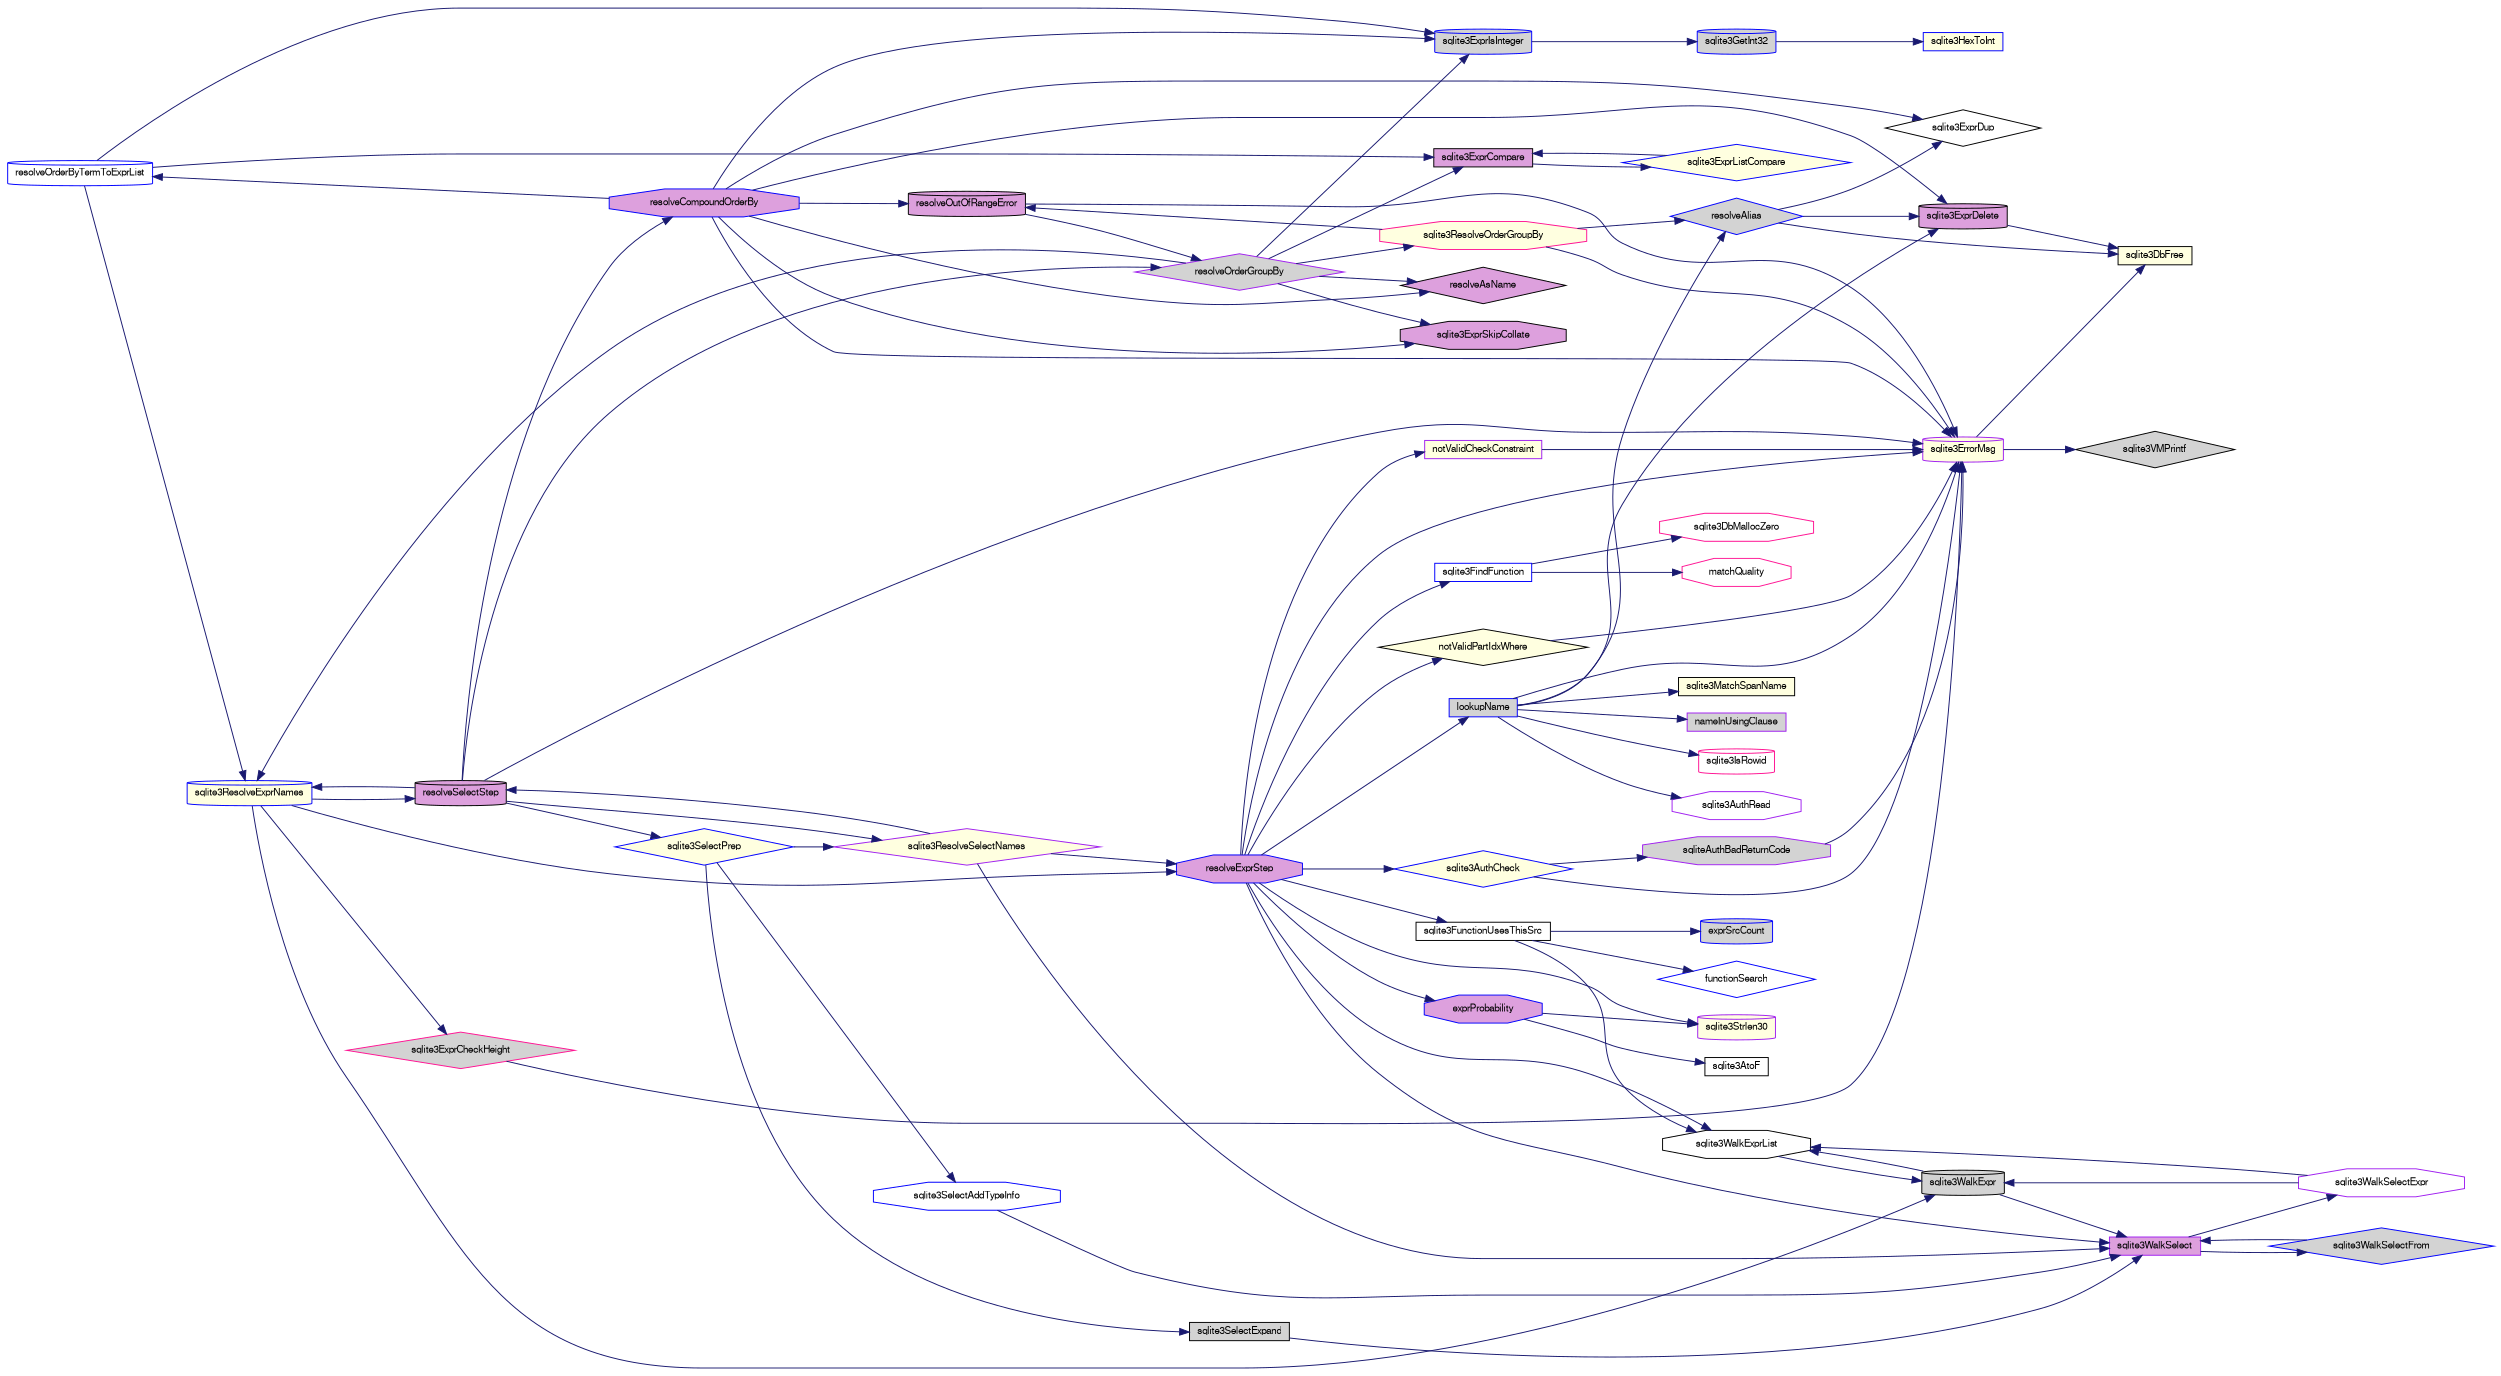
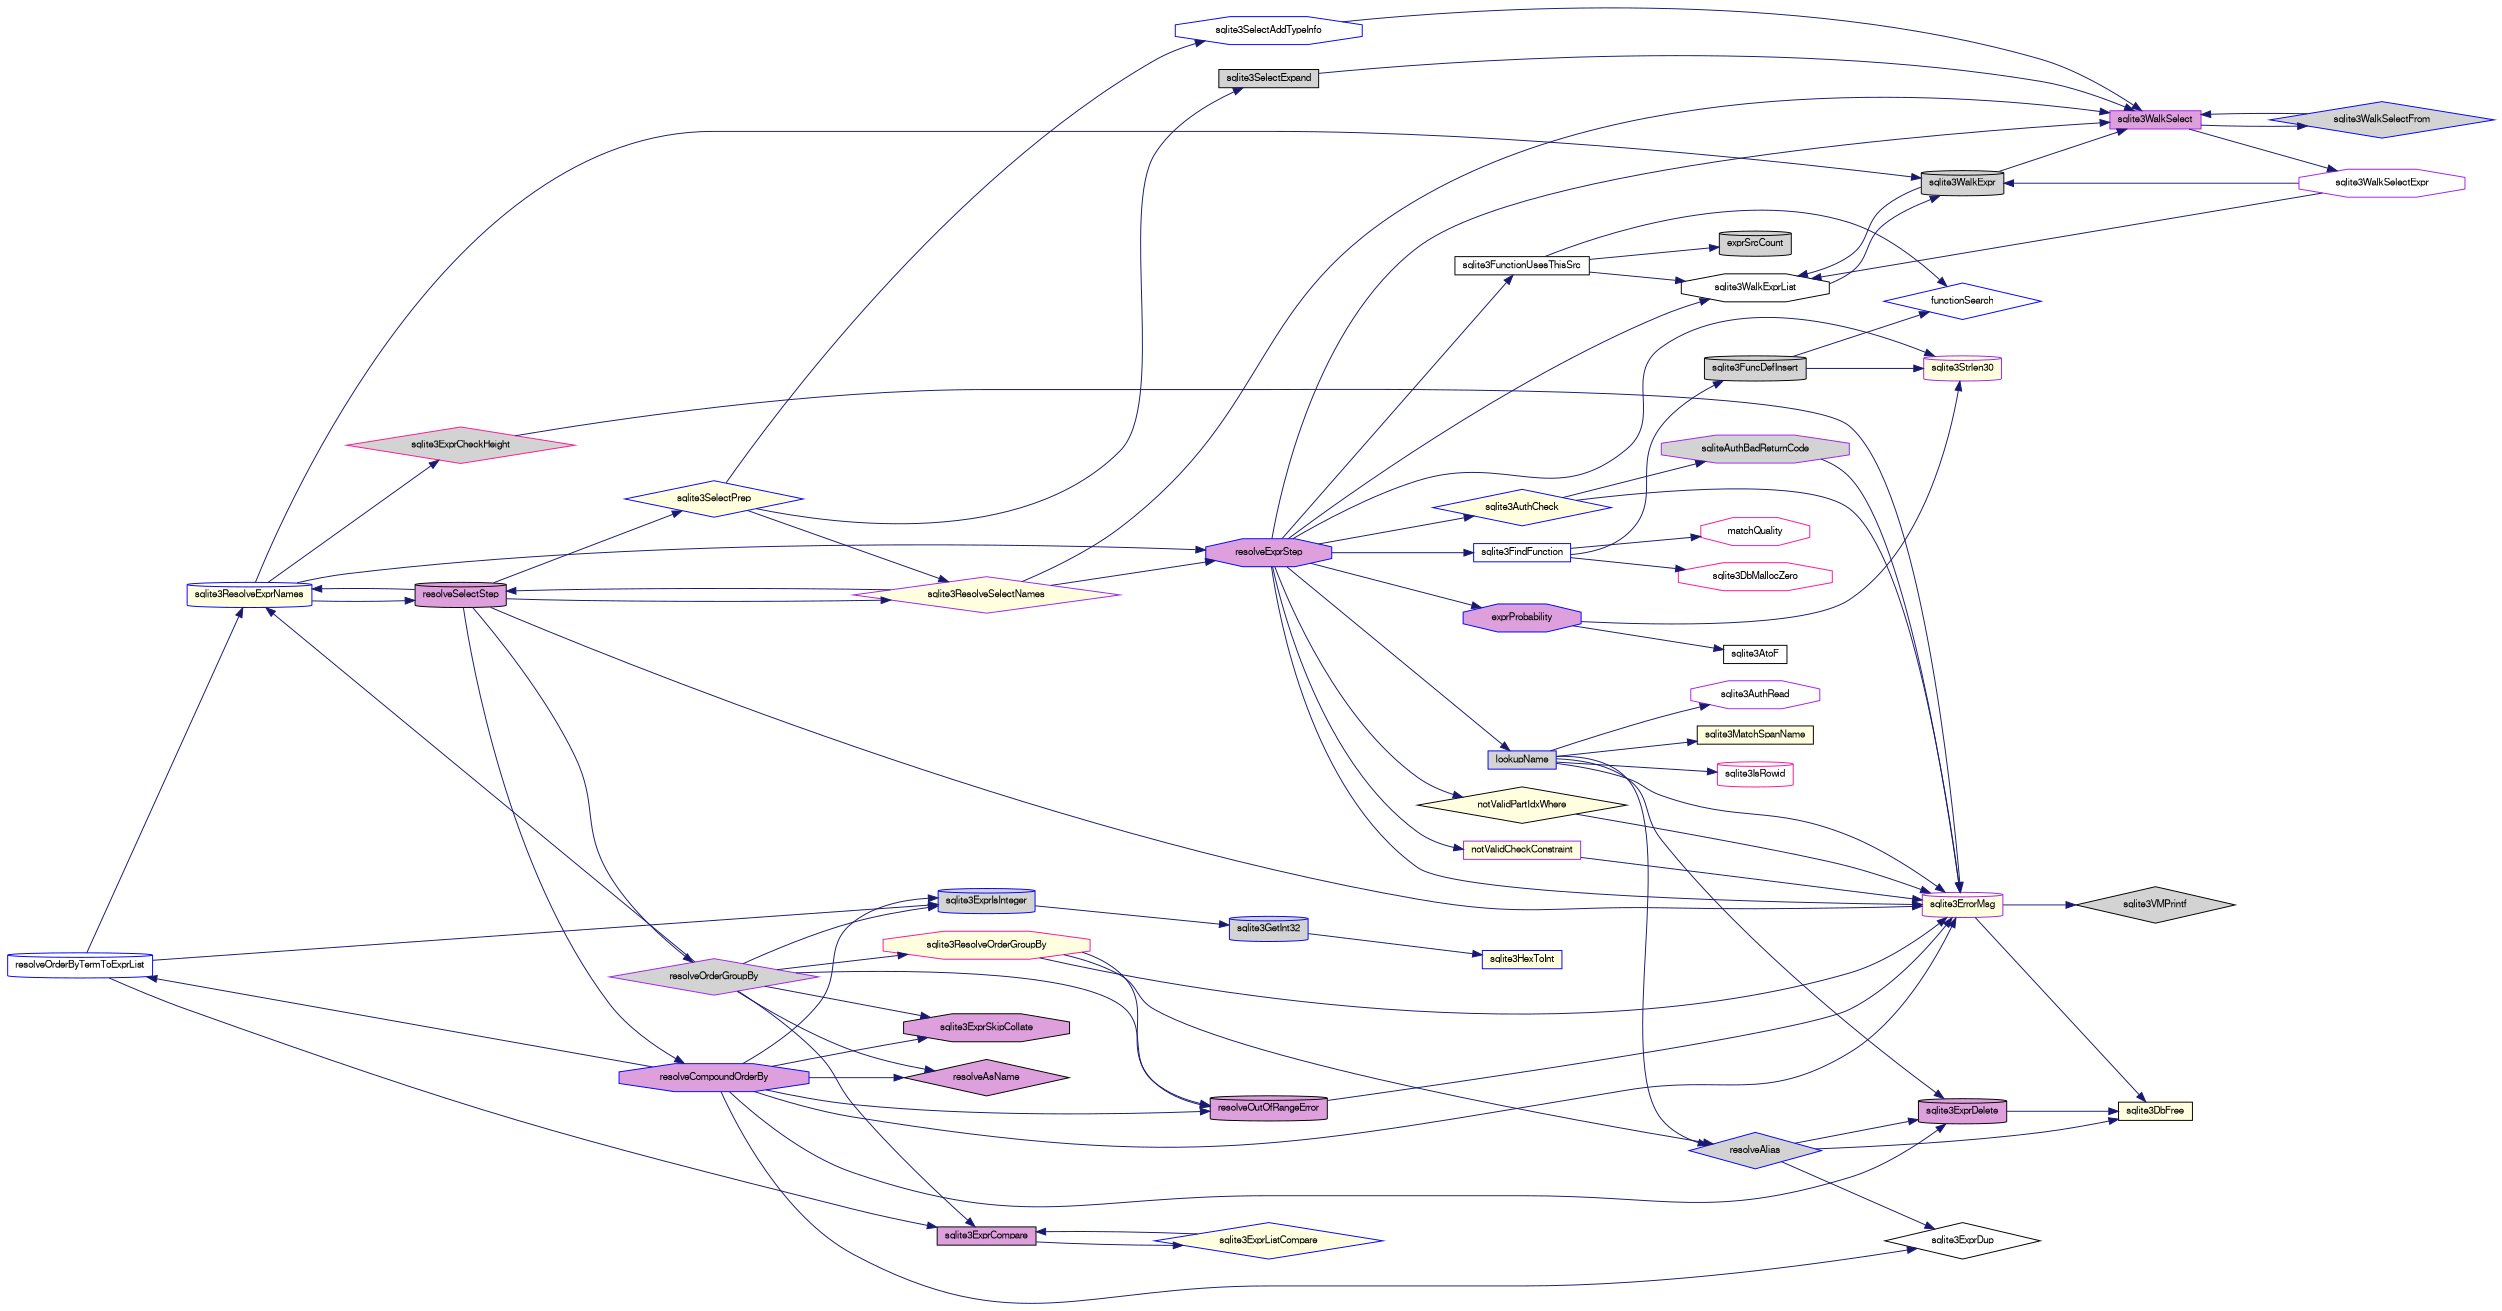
edge "resolveOutOfRangeError" -> "resolveOrderGroupBy": reversed
node "sqlite3FuncDefInsert": added
node "nameInUsingClause": removed
node "exprSrcCount": color blue -> black
